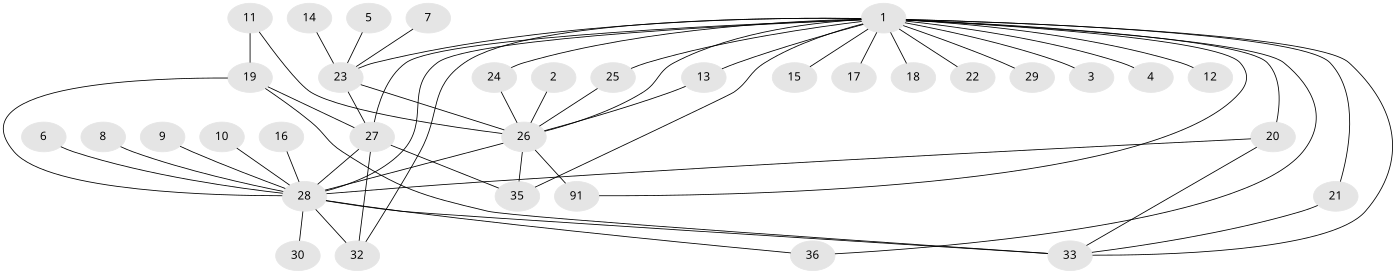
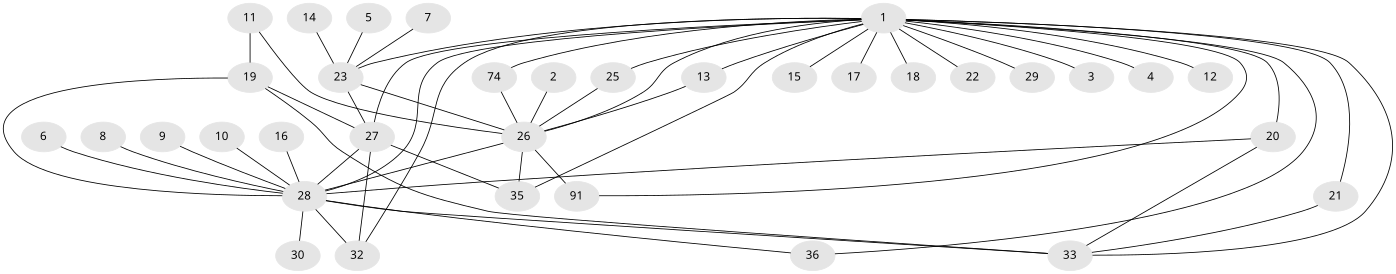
node "24": label "24" -> "74"
